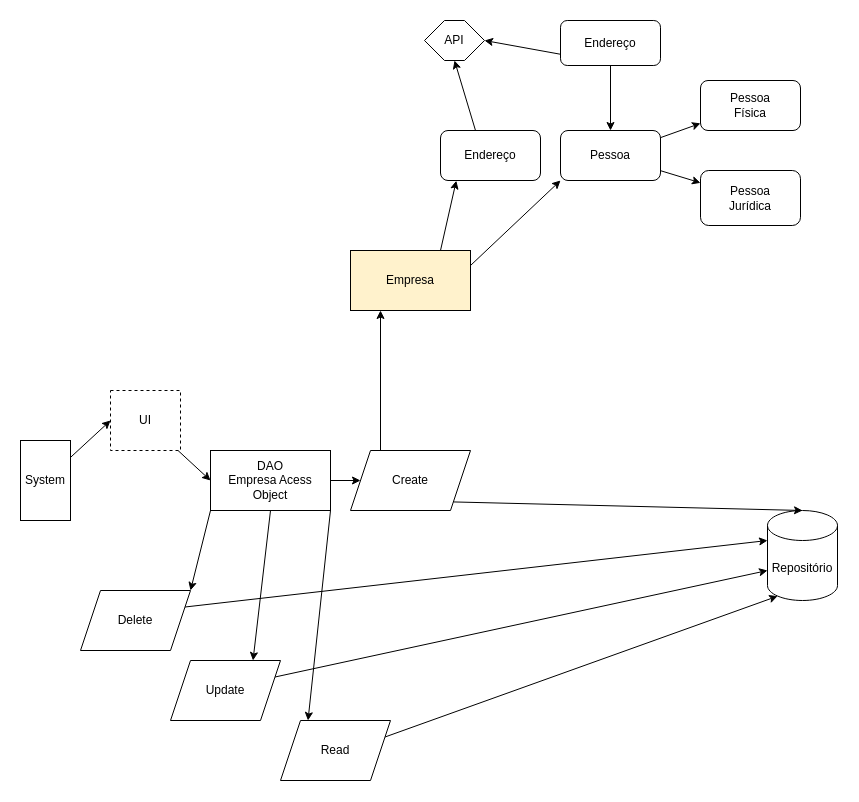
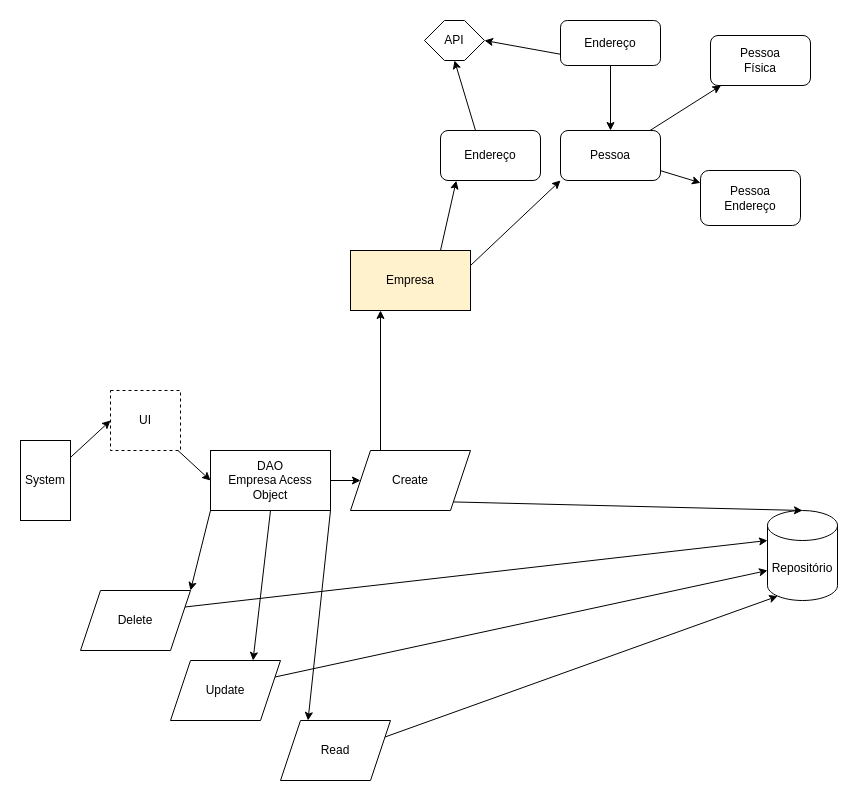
node "Pessoa Física": moved (751, 106) -> (761, 61)
node "Pessoa Jurídica": label "Pessoa Jurídica" -> "Pessoa Endereço"
